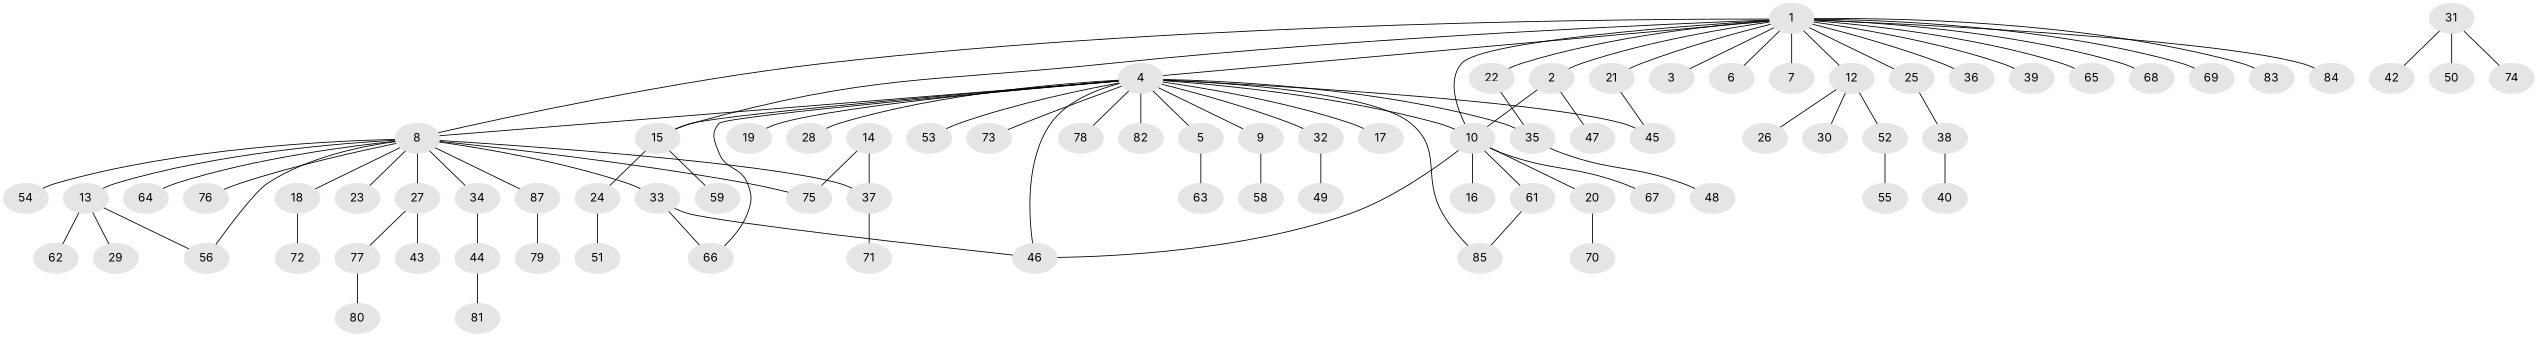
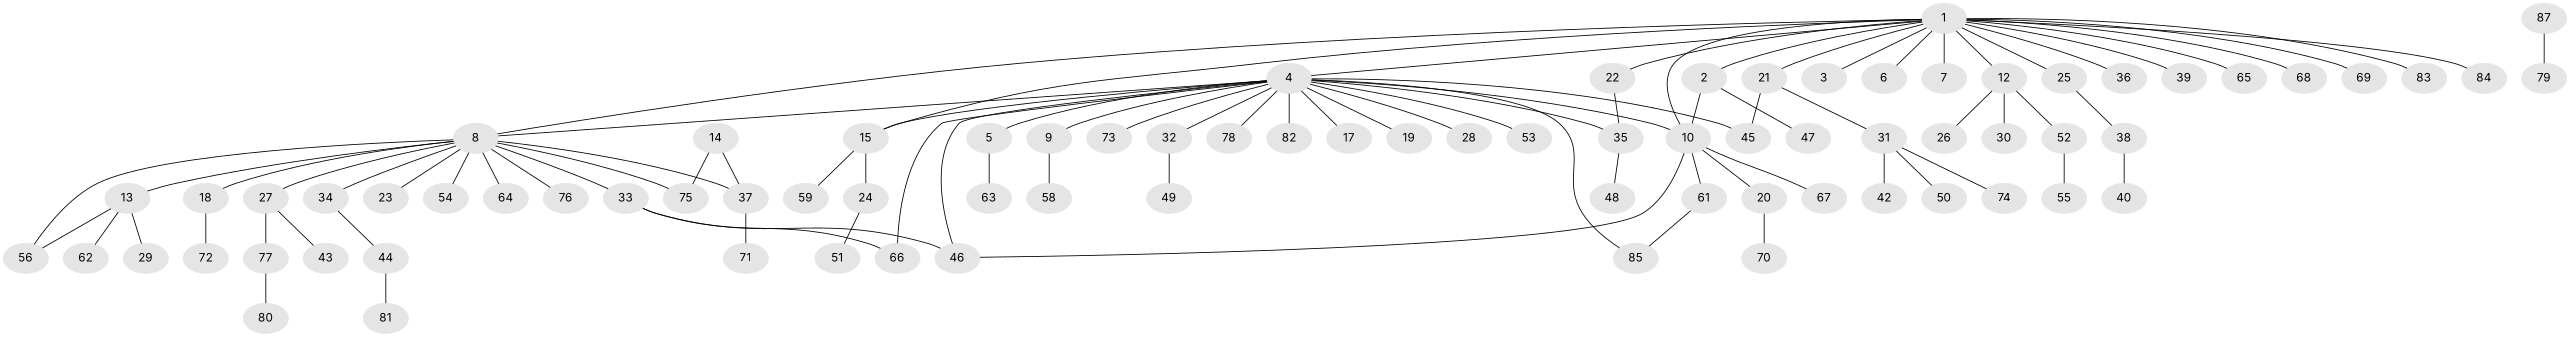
edge "21" -- "31": added
edge "8" -- "87": removed
node "16": removed
